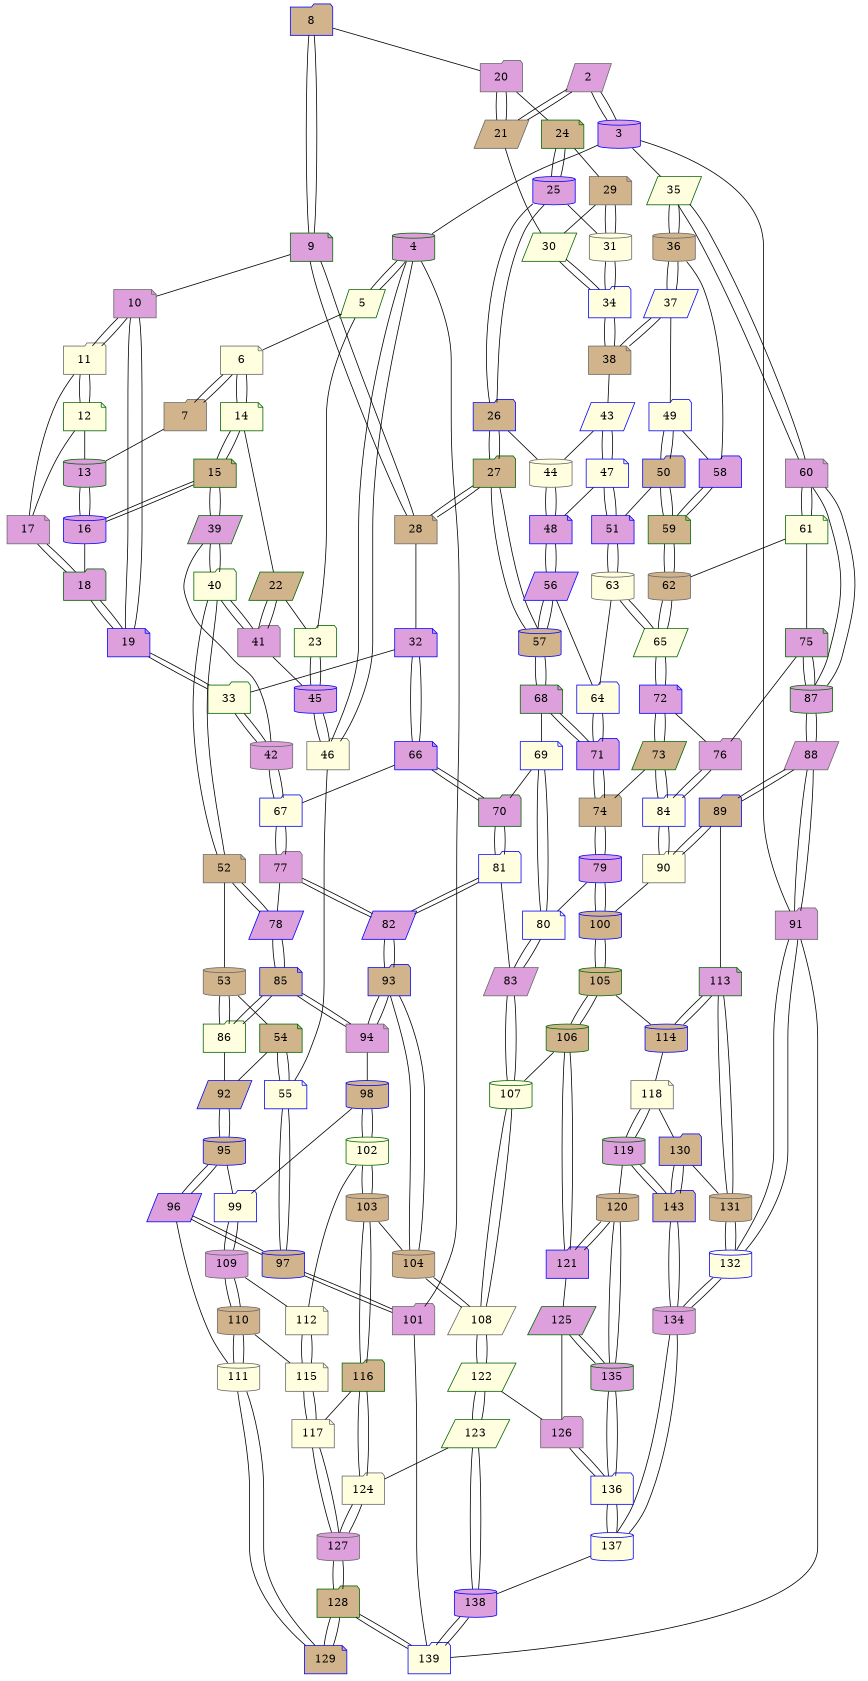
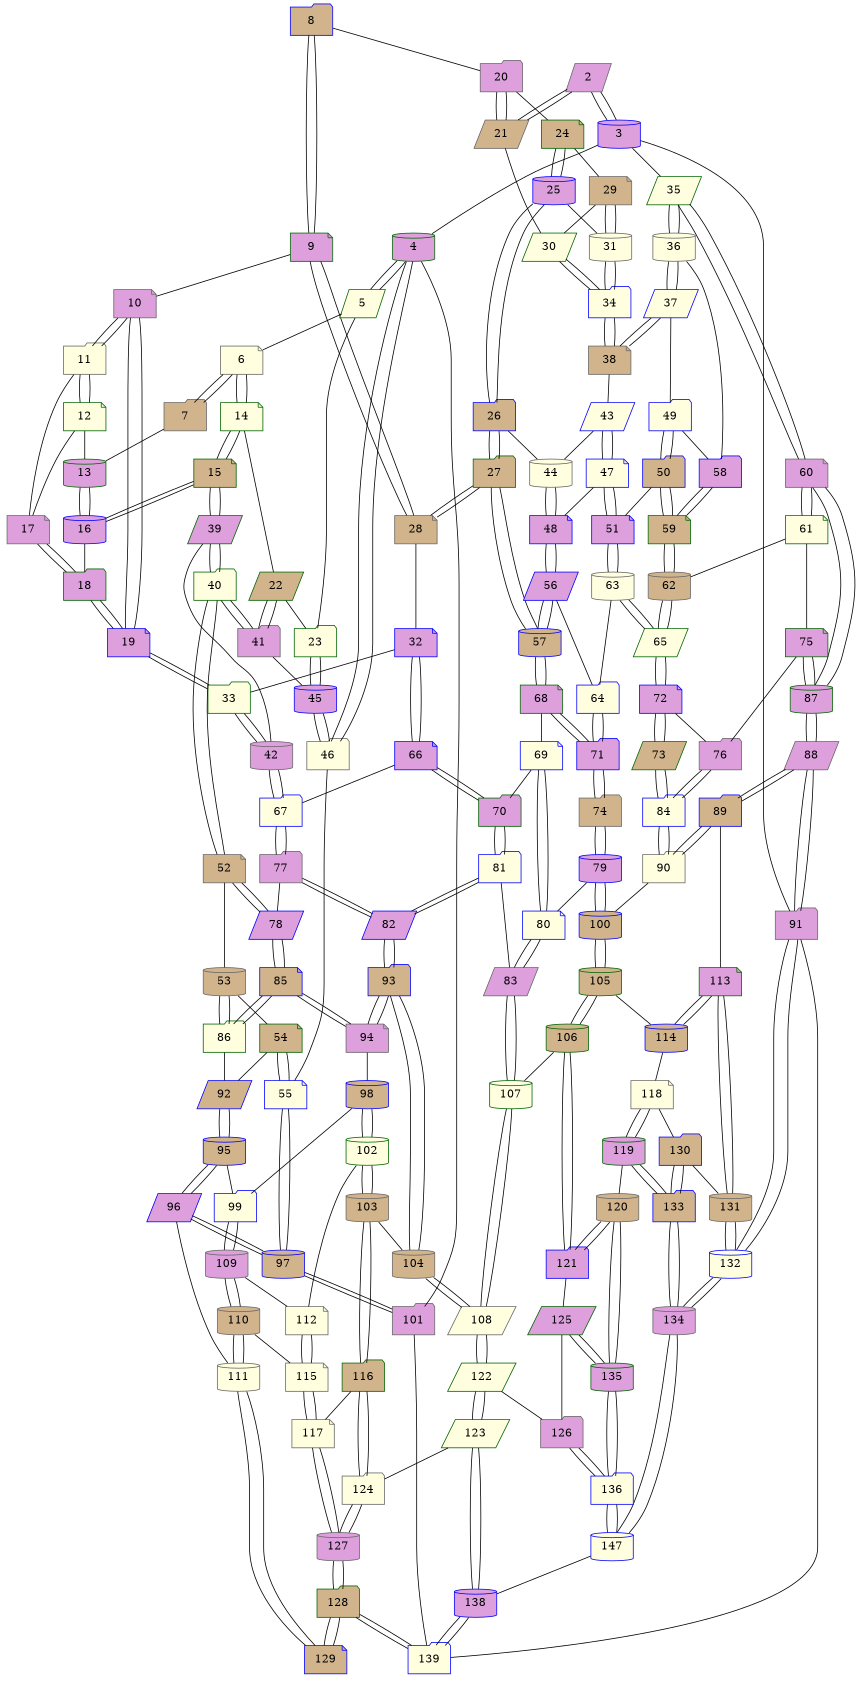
node "36": fillcolor tan -> lightyellow
edge "73" -- "74": removed
node "143": label "143" -> "133"
node "137": label "137" -> "147"
